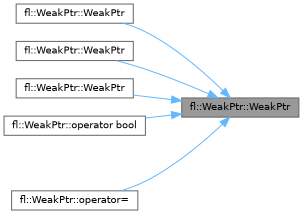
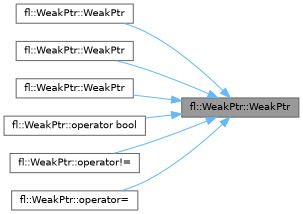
node "fl::WeakPtr::operator!=": added
